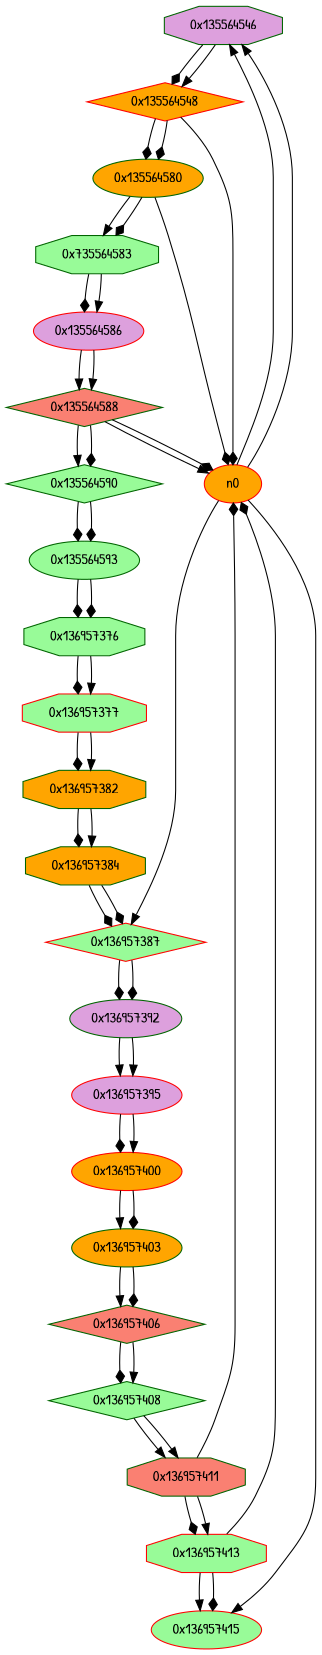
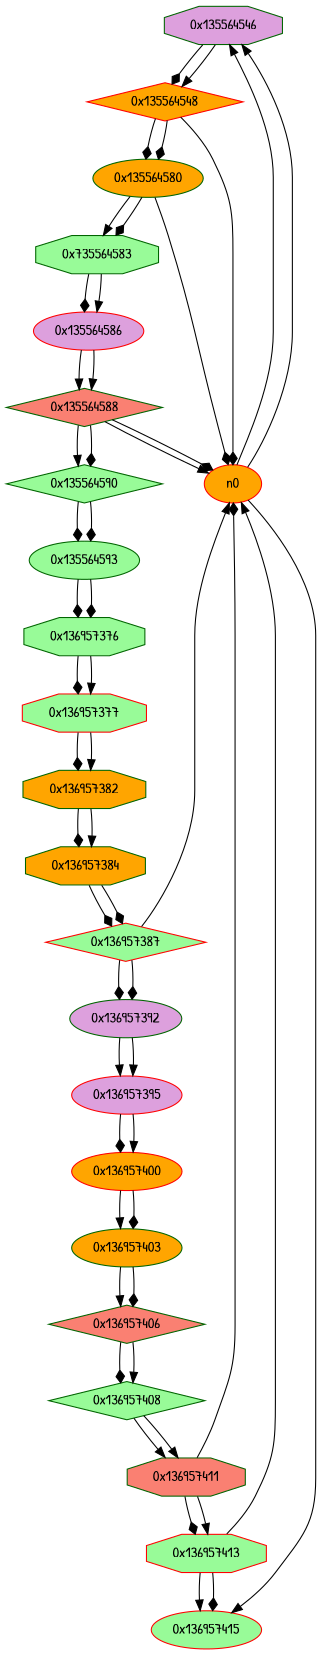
edge "n0" -> "0x136957387": reversed
edge "0x136957413" -> "n0": arrowhead diamond -> normal
